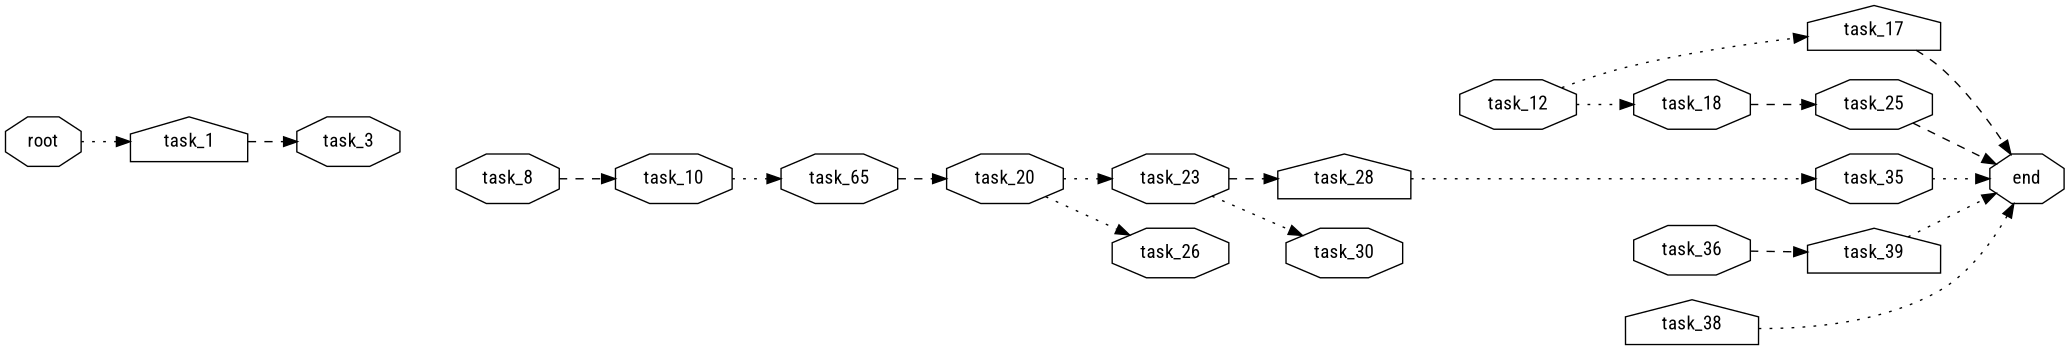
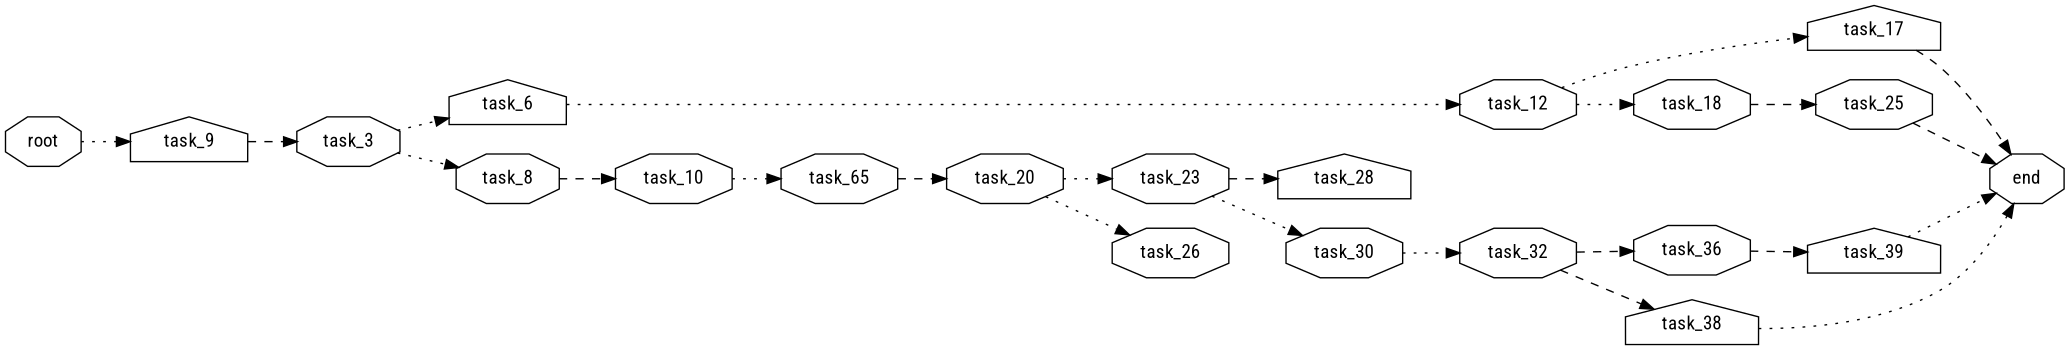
node "task_6": added
node "task_1": label "task_1" -> "task_9"
edge "task_3" -> "task_8": added
node "task_35": removed
node "task_32": added
